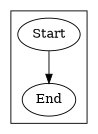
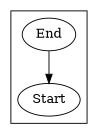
edge "Start" -> "End": reversed
